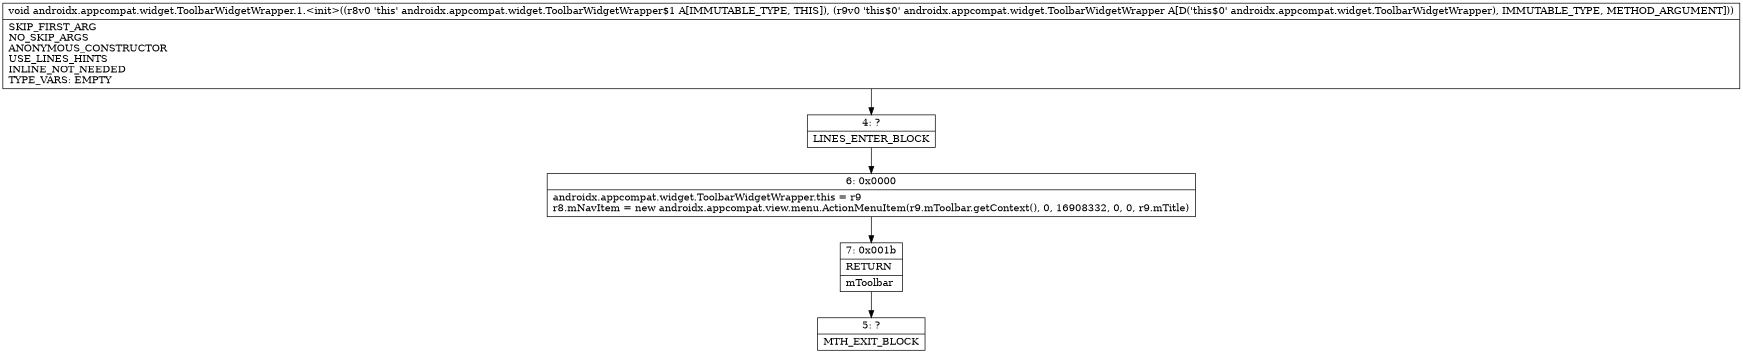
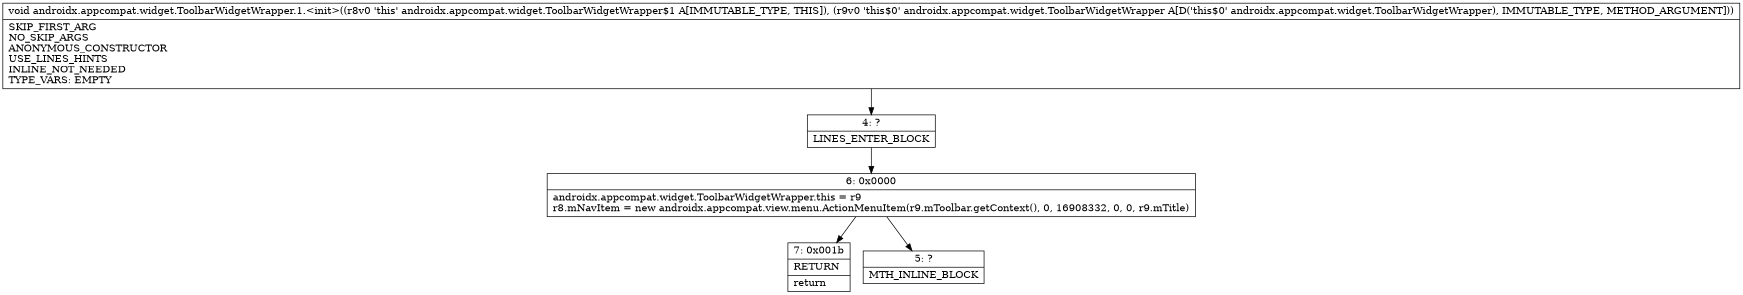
node "7: 0x001b": text "mToolbar" -> "return"
edge "7: 0x001b" -> "5: ?": now "6: 0x0000" -> "5: ?"
node "5: ?": text "MTH_EXIT_BLOCK" -> "MTH_INLINE_BLOCK"
